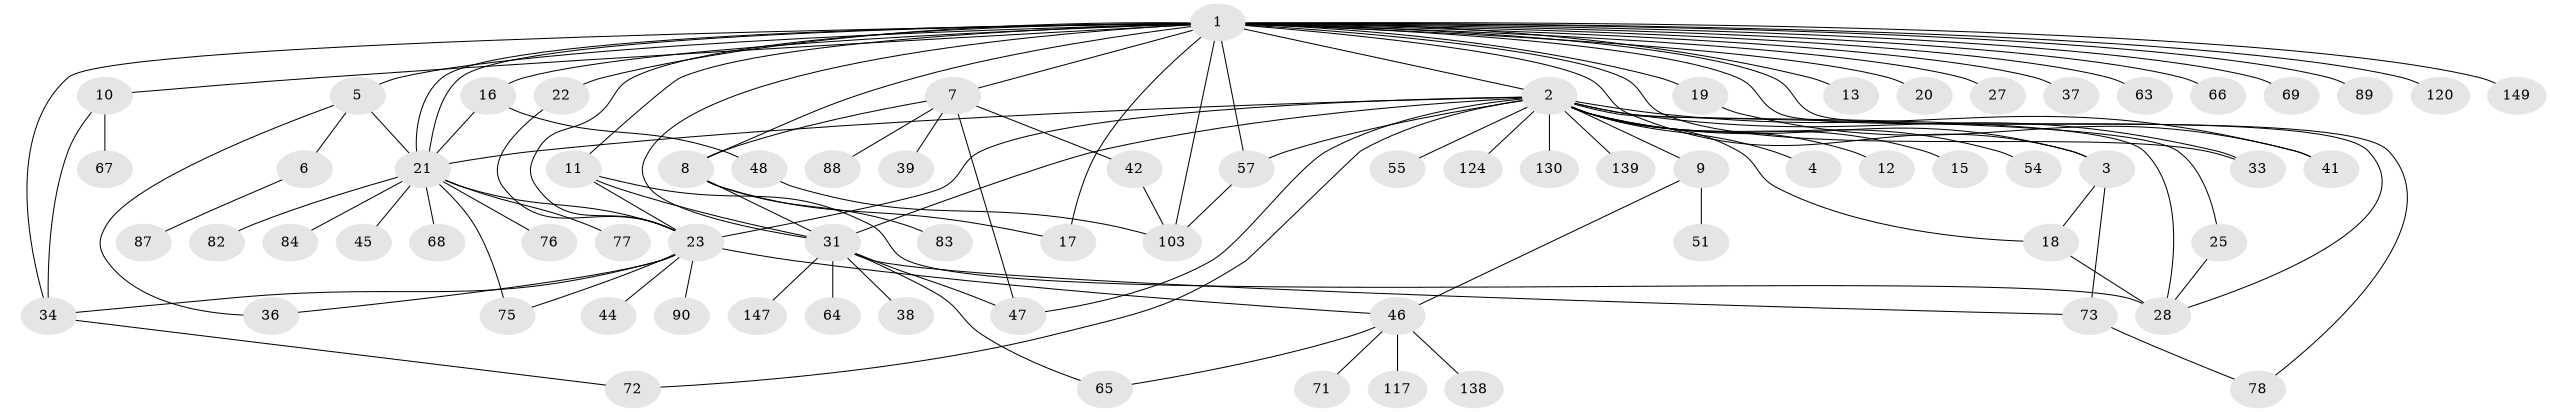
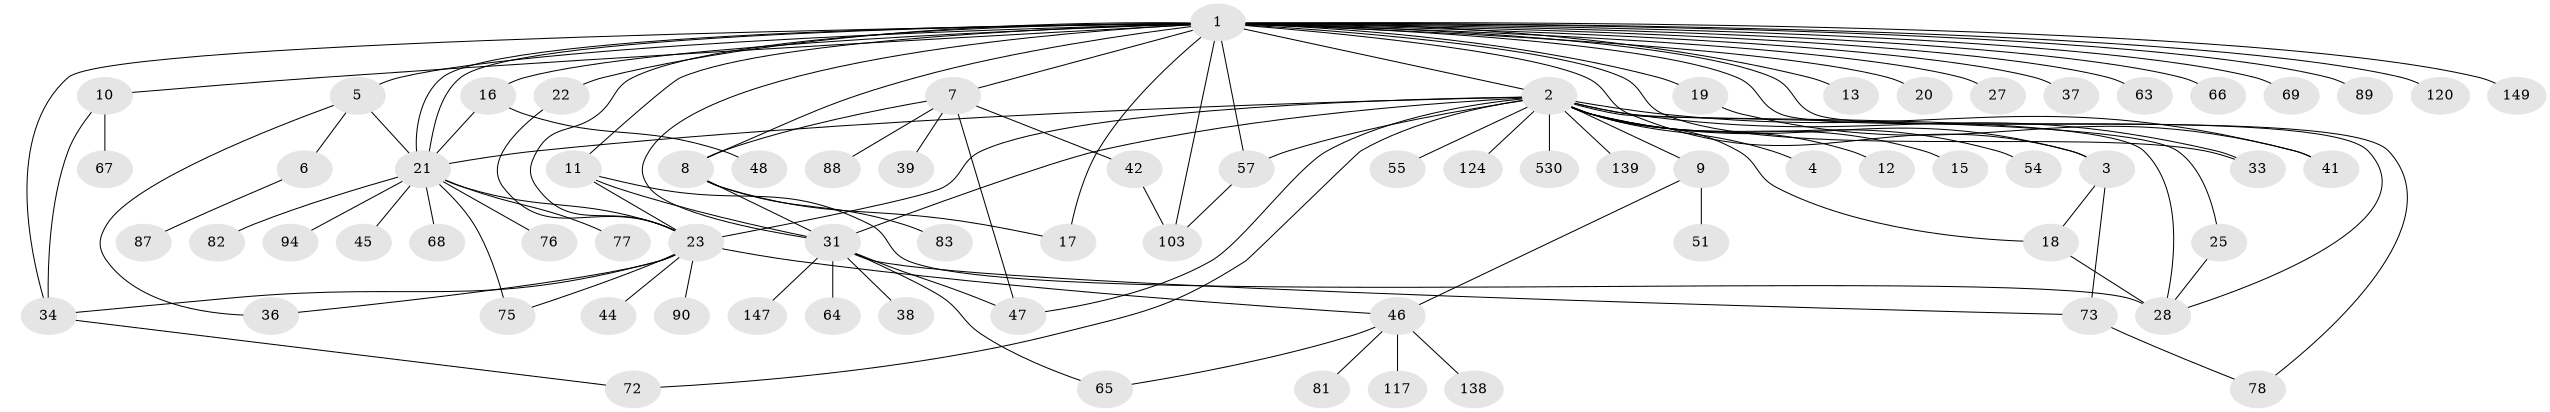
node "130": label "130" -> "530"
edge "48" -- "103": removed
node "84": label "84" -> "94"
node "71": label "71" -> "81"
